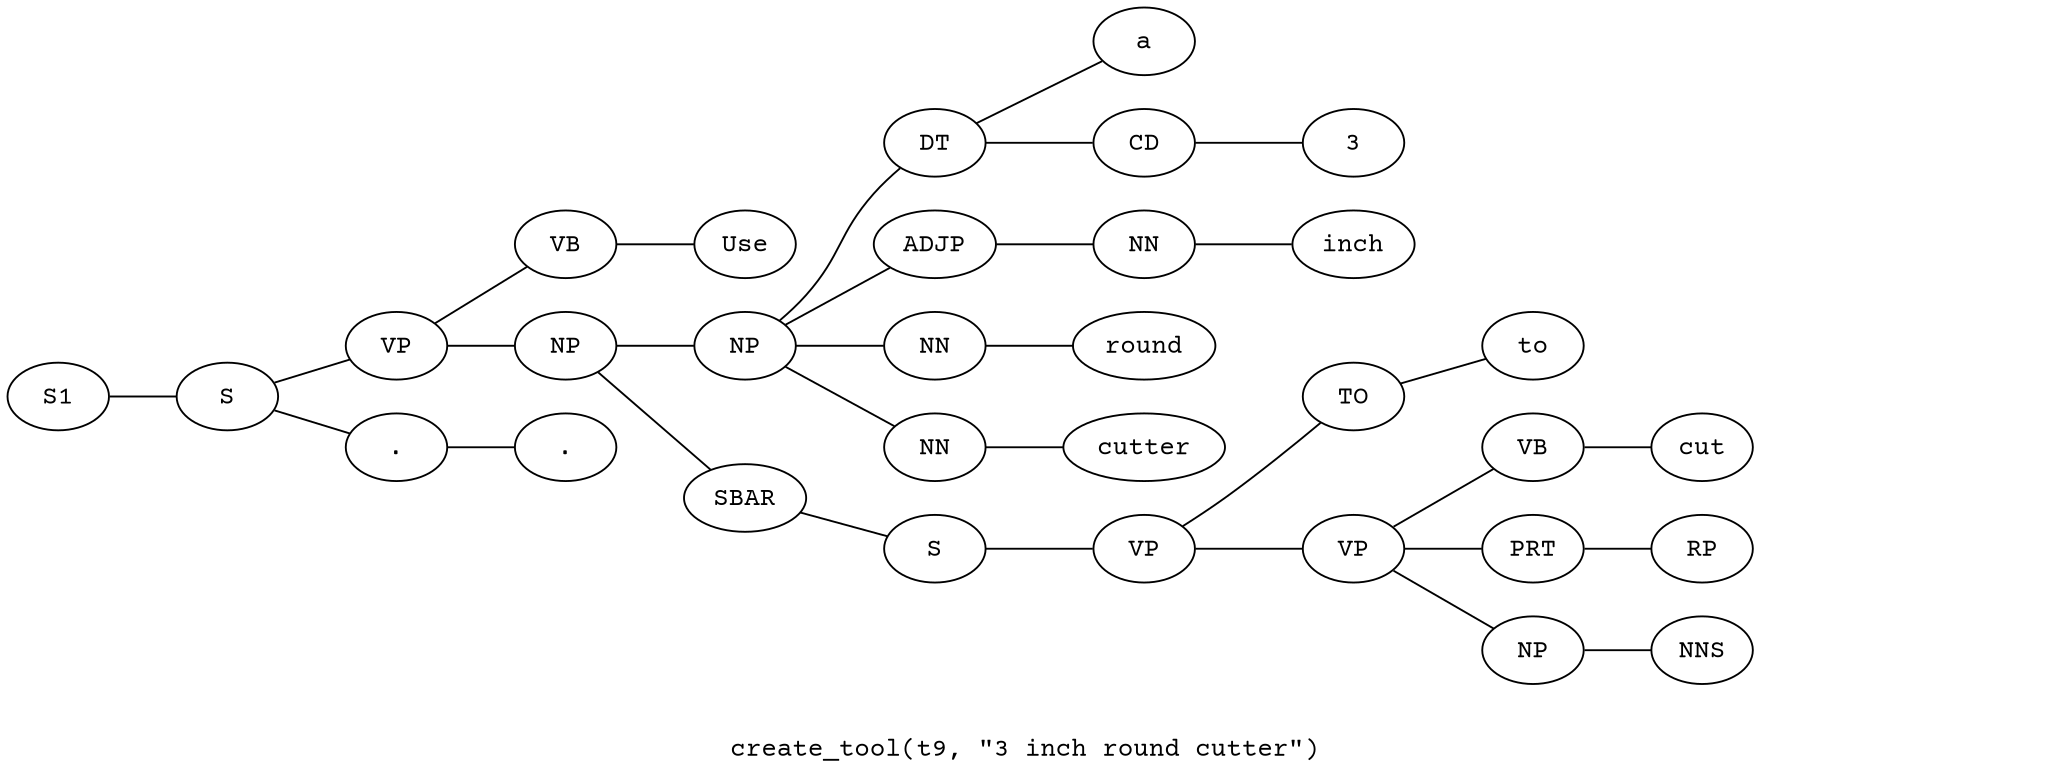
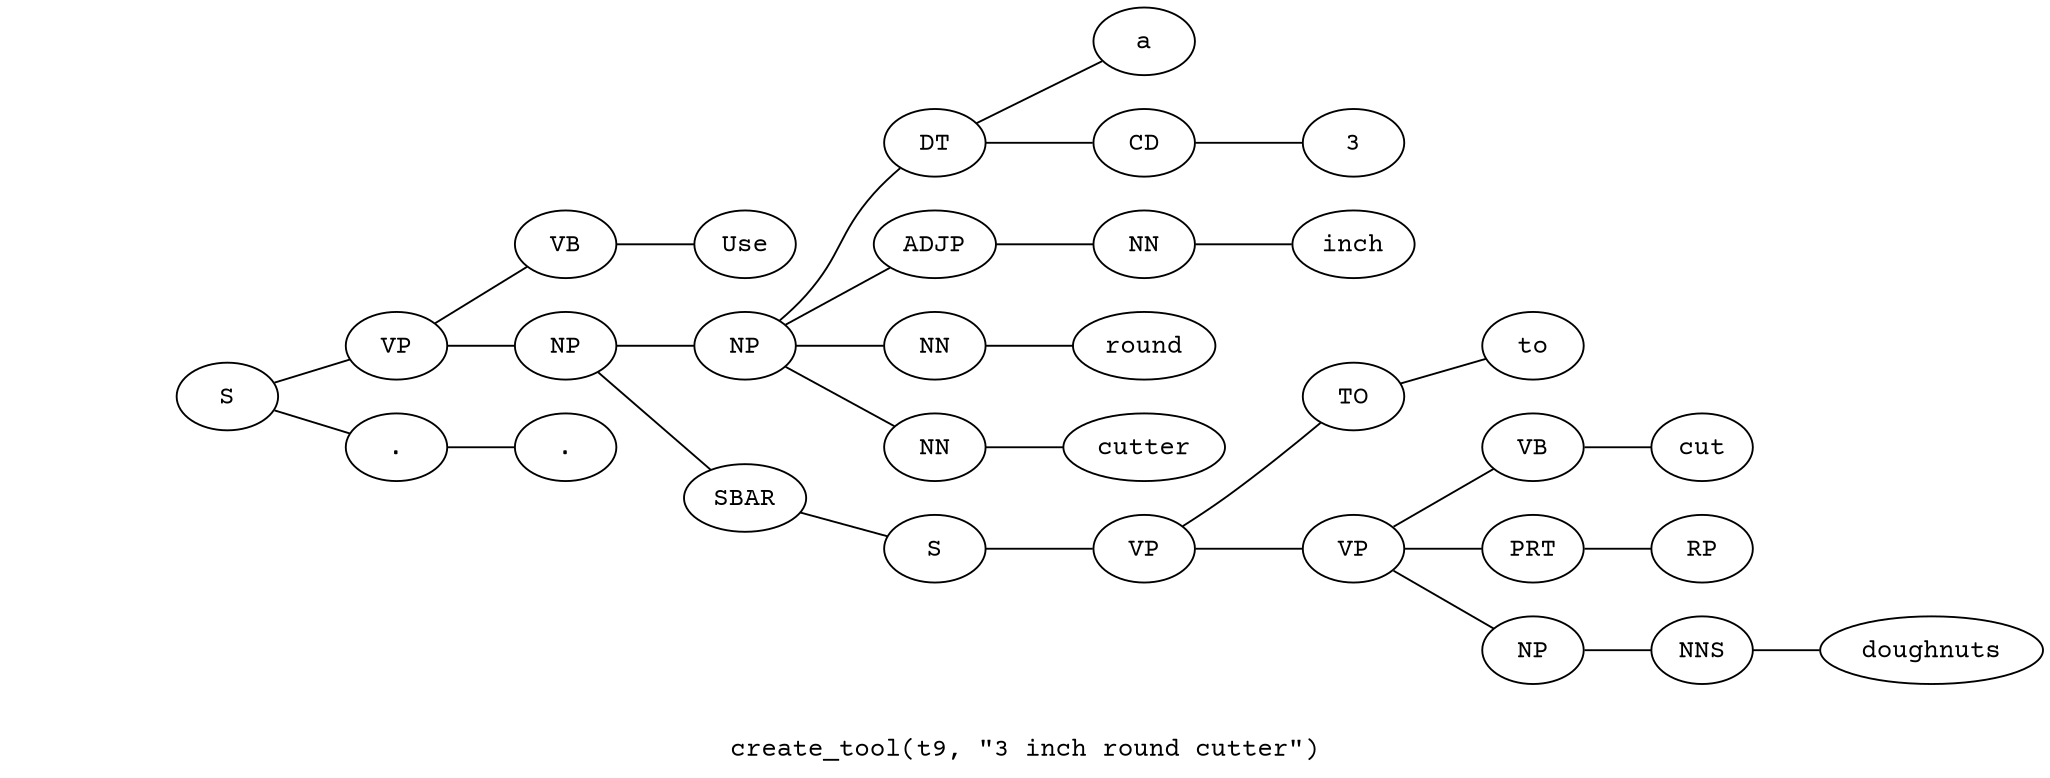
node "S1": removed
node "doughnuts": added
